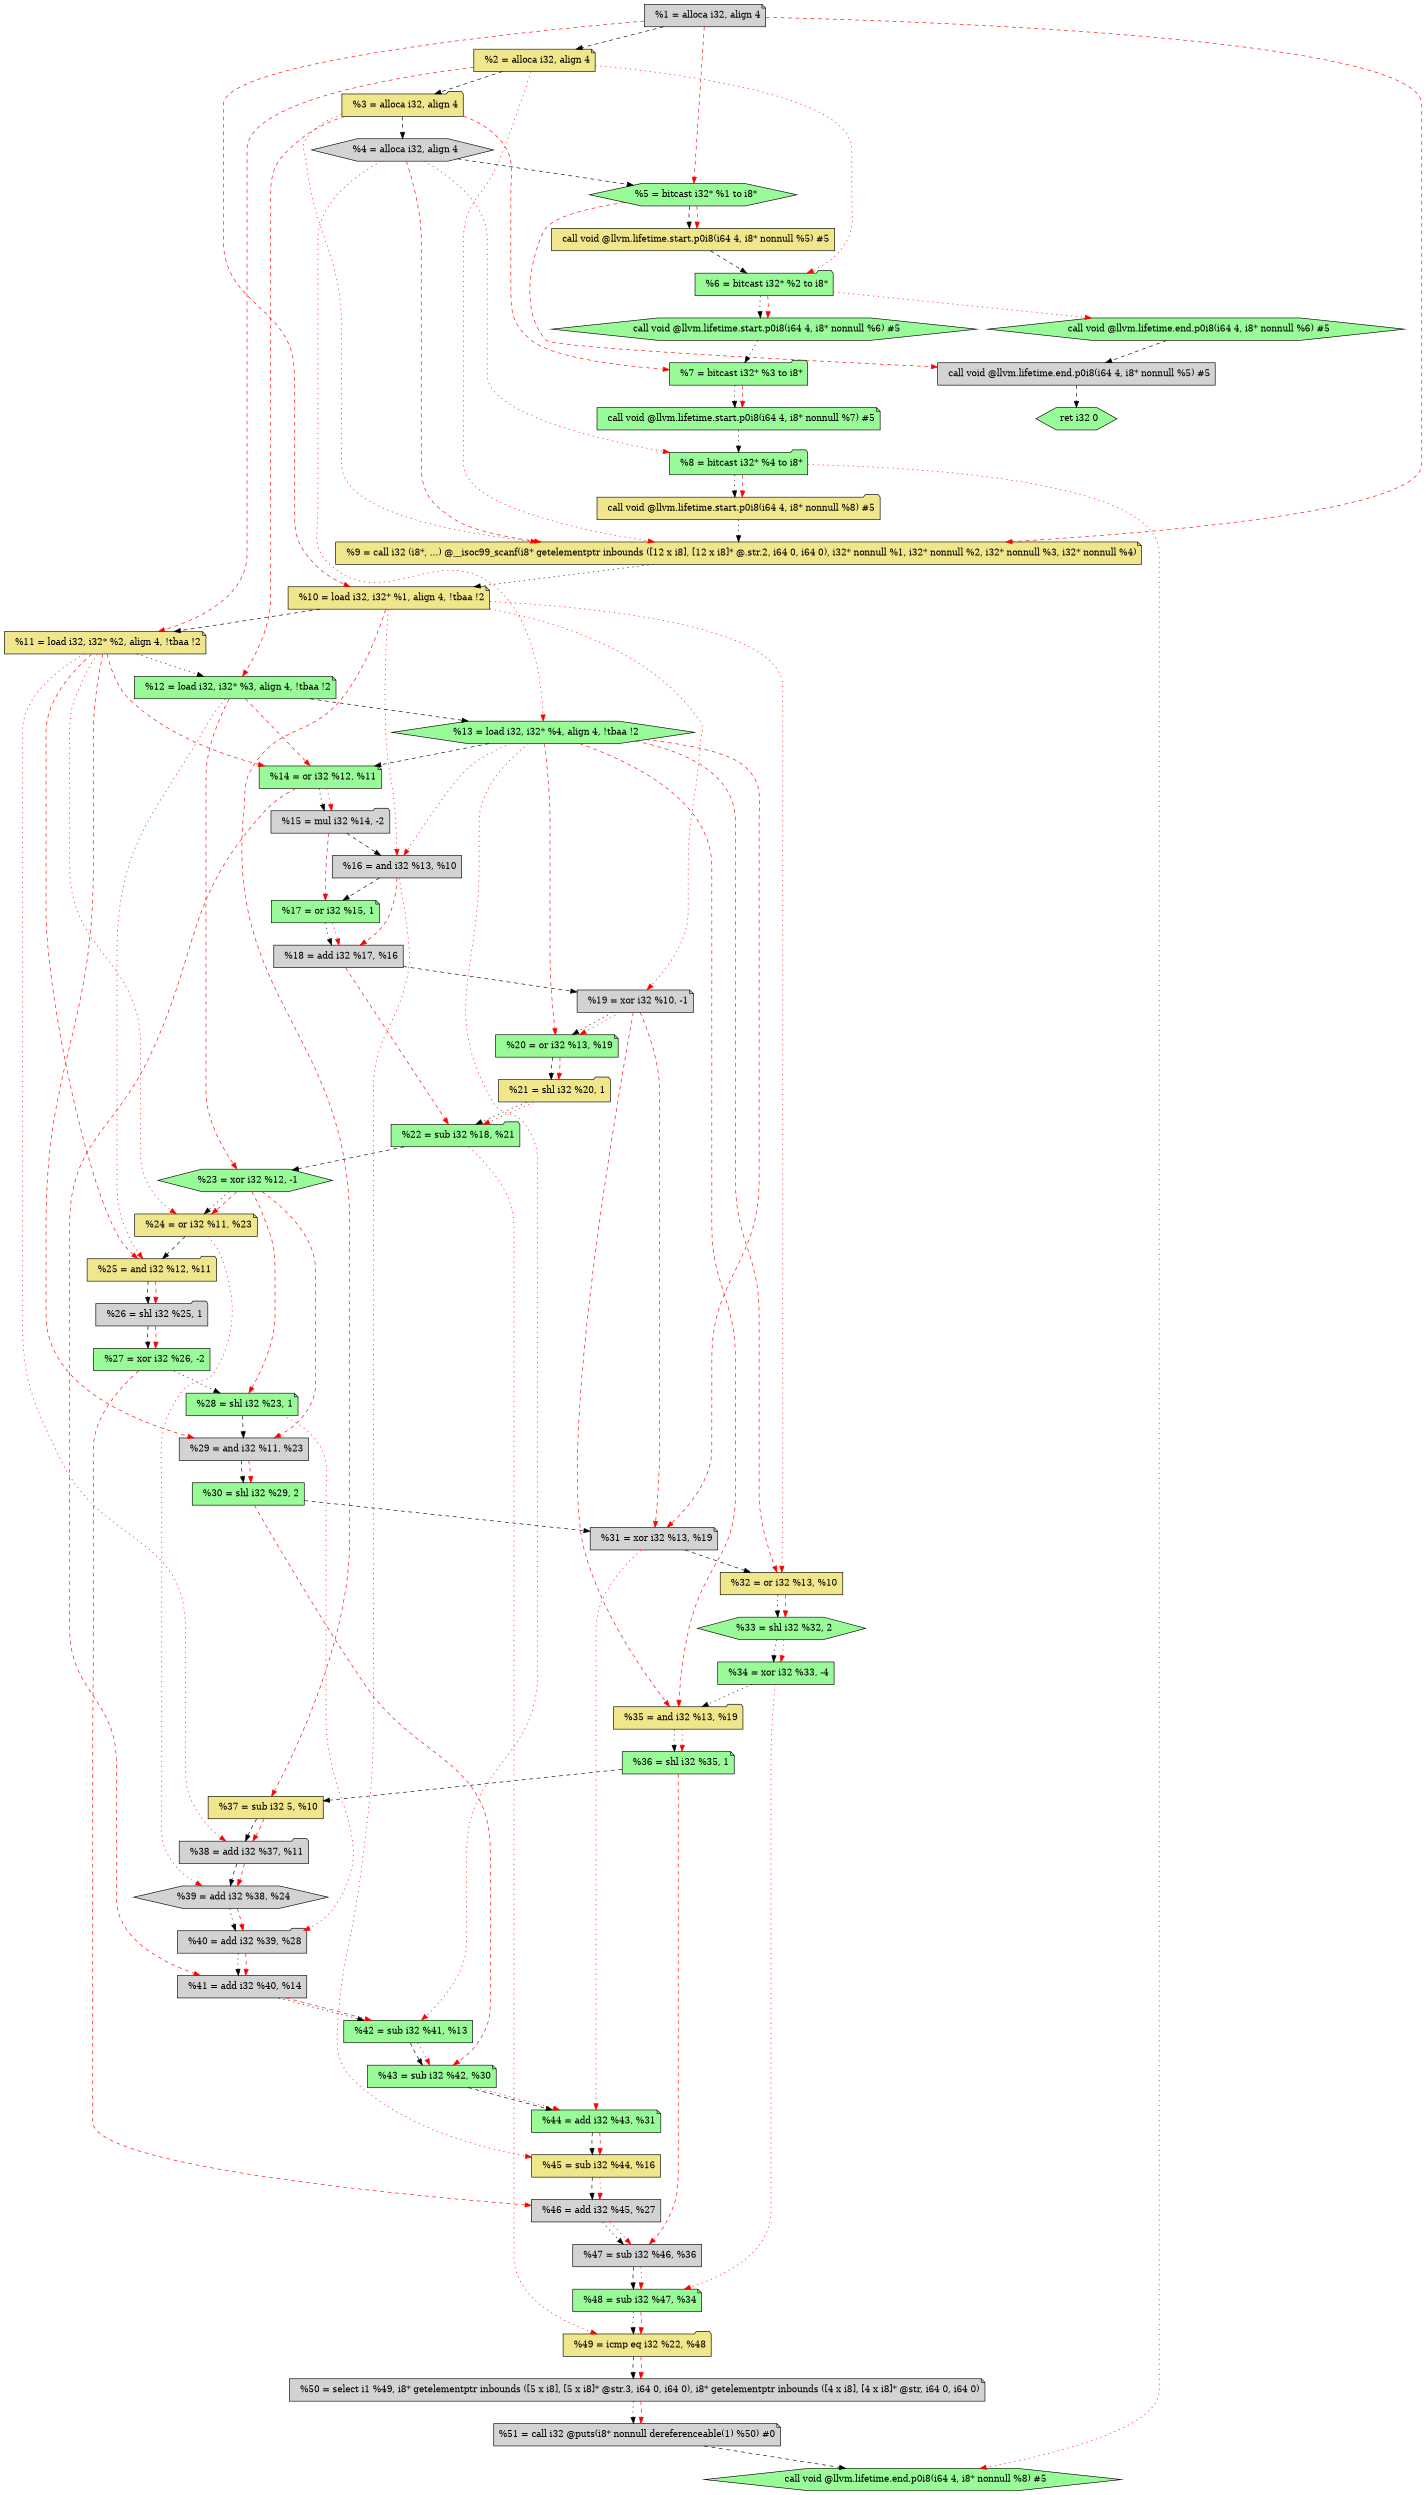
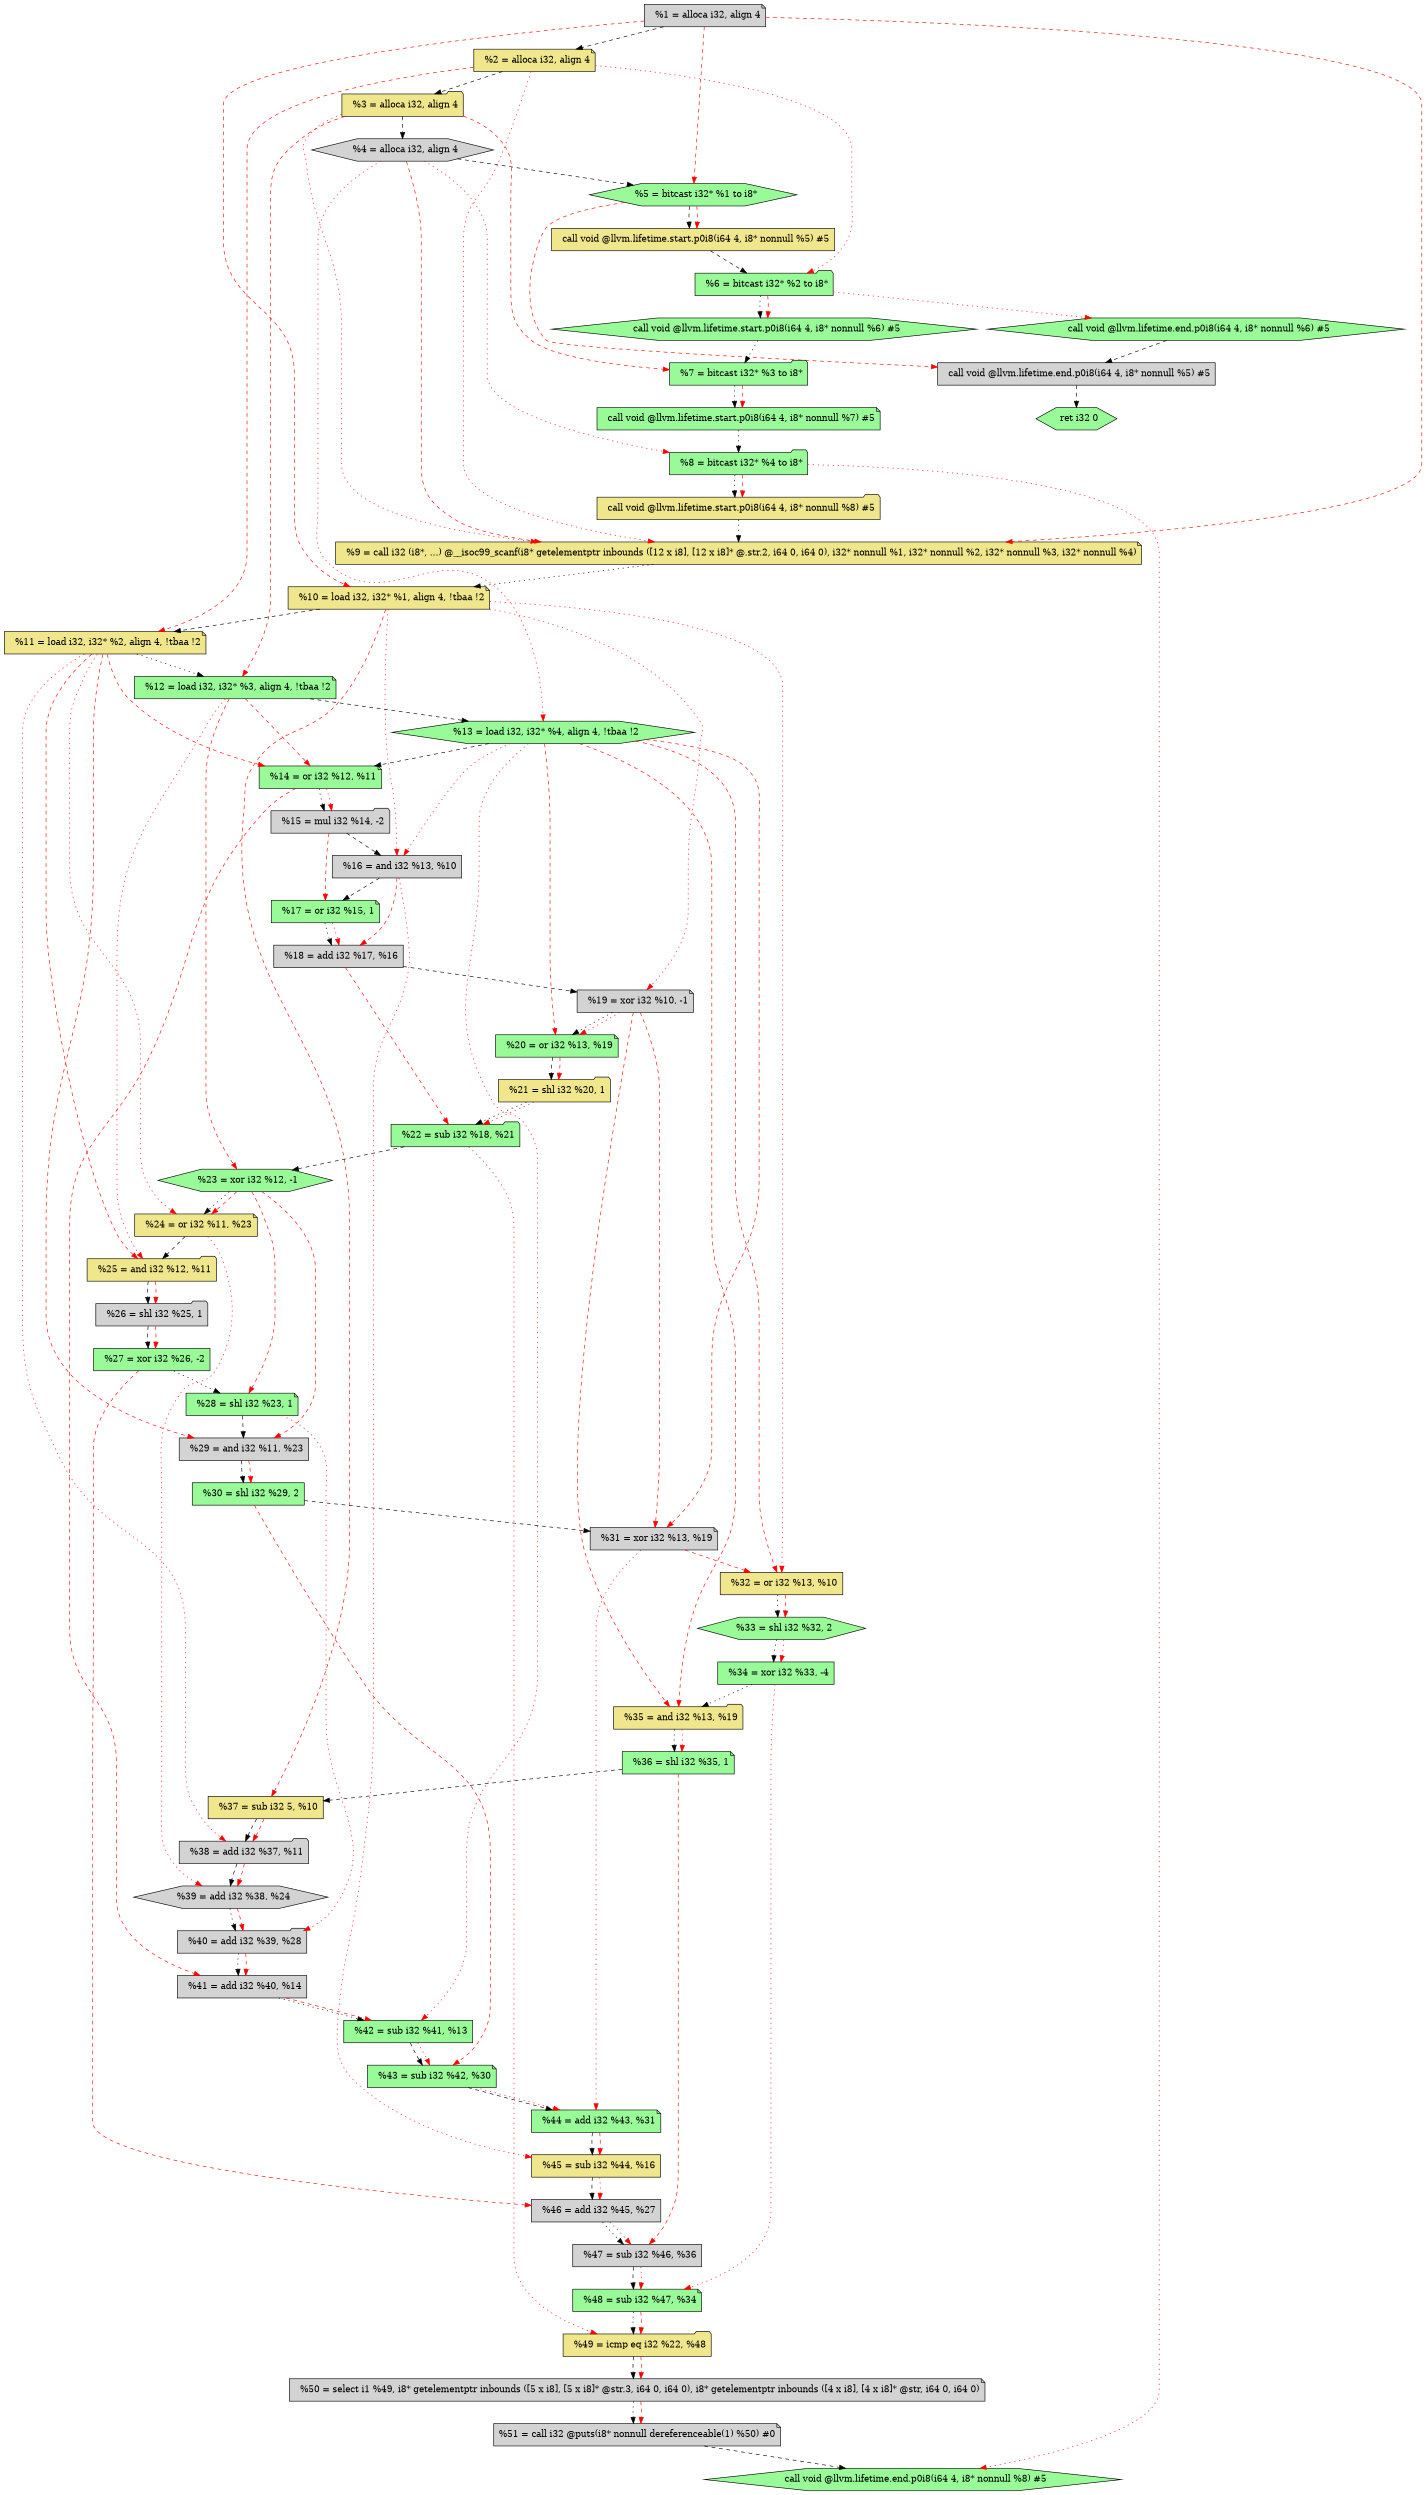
edge "%31 = xor i32 %13, %19" -> "%32 = or i32 %13, %10": color black -> red
